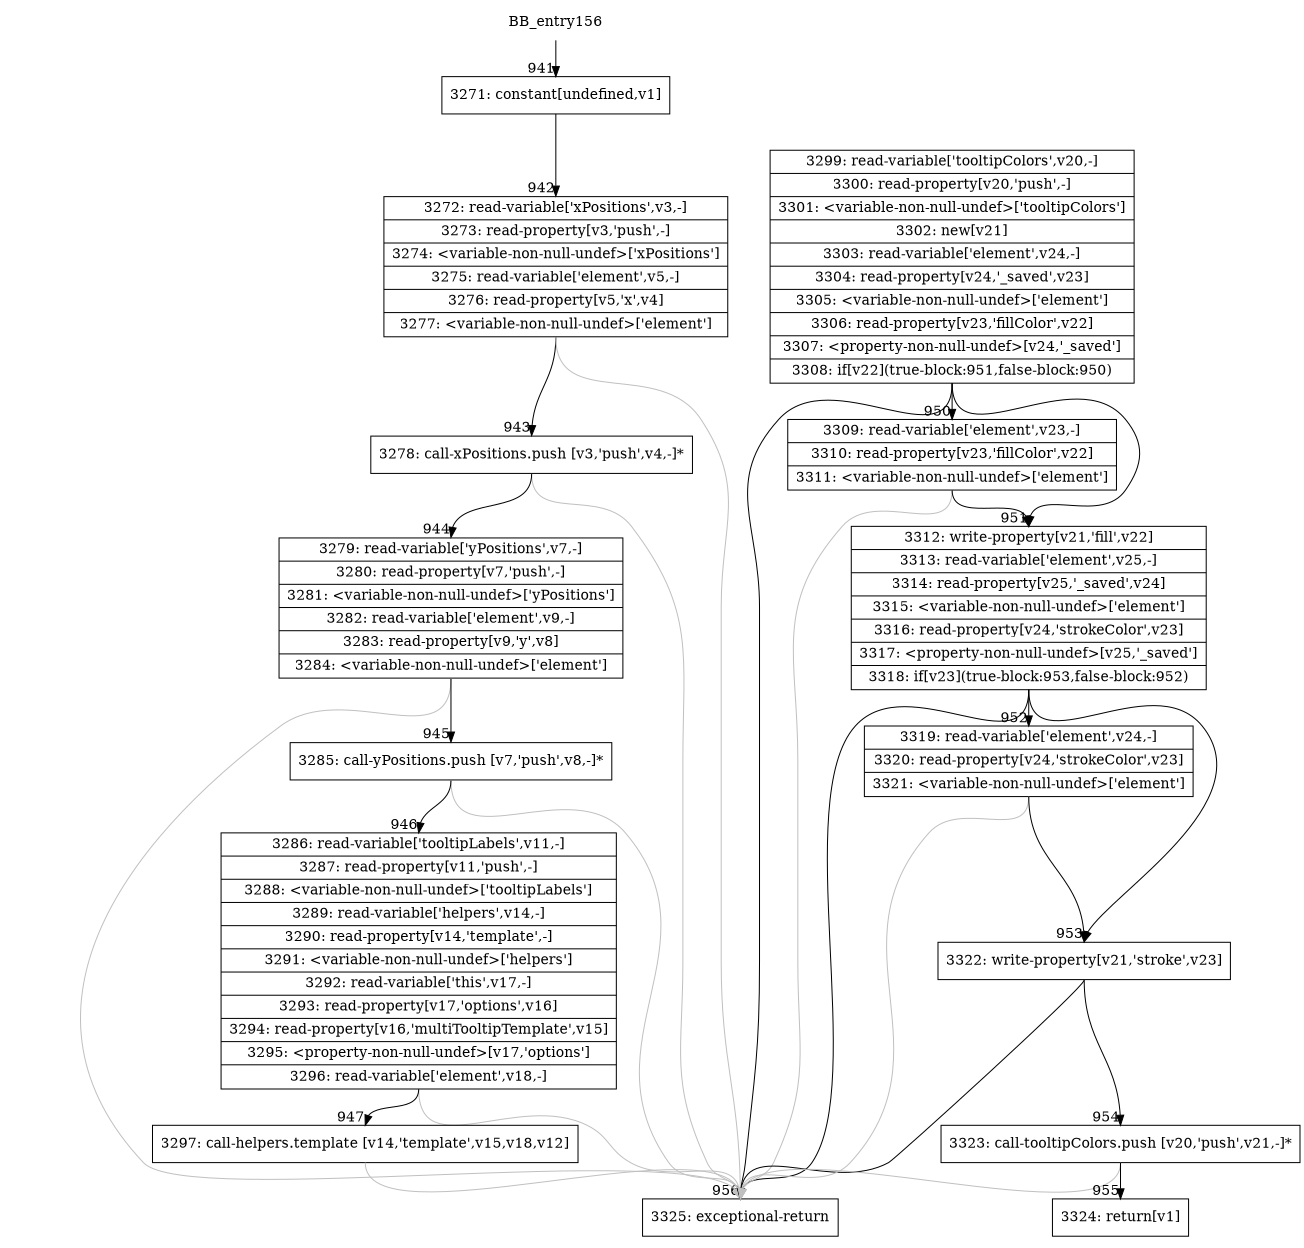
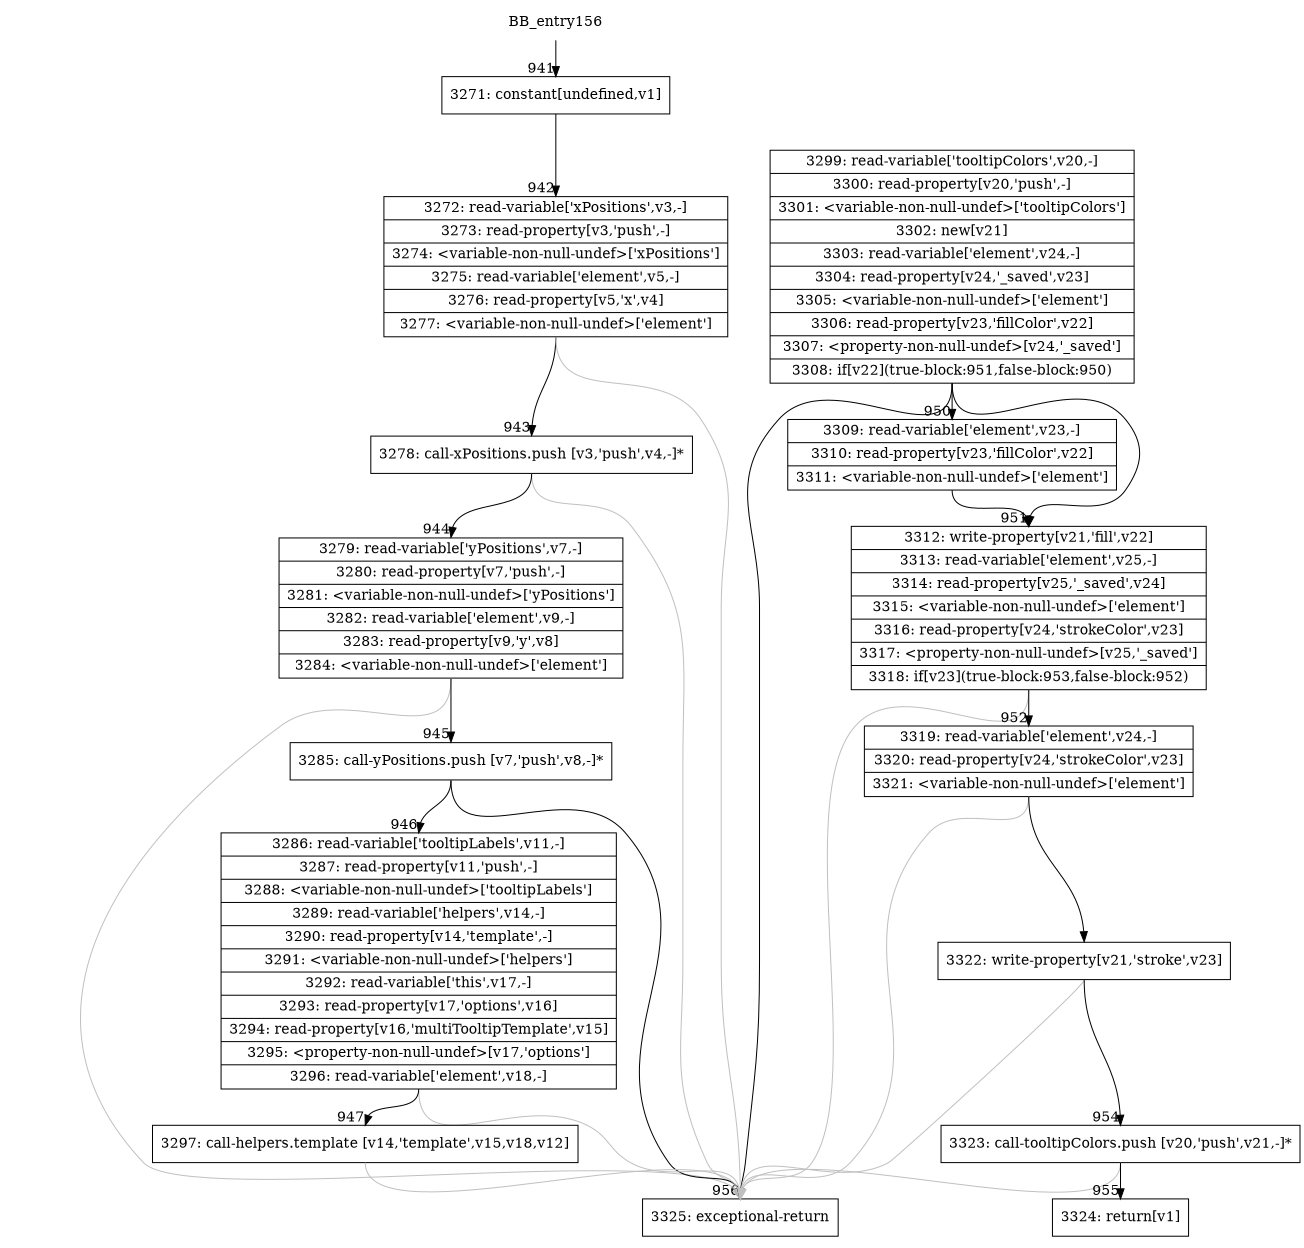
edge "3312: write-property[v21,'fill',v22]" -> "3322: write-property[v21,'stroke',v23]": removed
edge "3309: read-variable['element',v23,-]" -> "3325: exceptional-return": removed
edge "3312: write-property[v21,'fill',v22]" -> "3325: exceptional-return": color black -> gray
edge "3285: call-yPositions.push [v7,'push',v8,-]*" -> "3325: exceptional-return": color gray -> black
edge "3322: write-property[v21,'stroke',v23]" -> "3325: exceptional-return": color black -> gray
